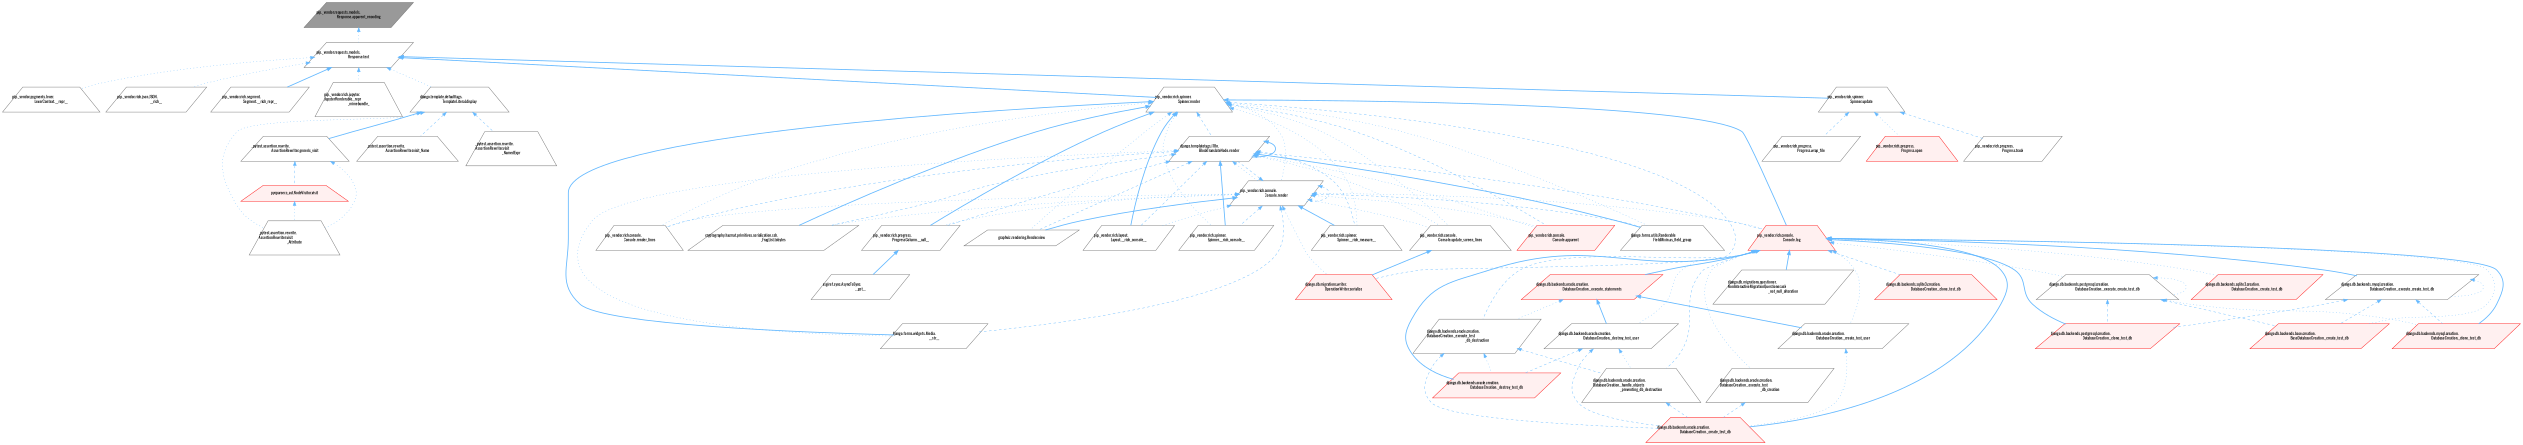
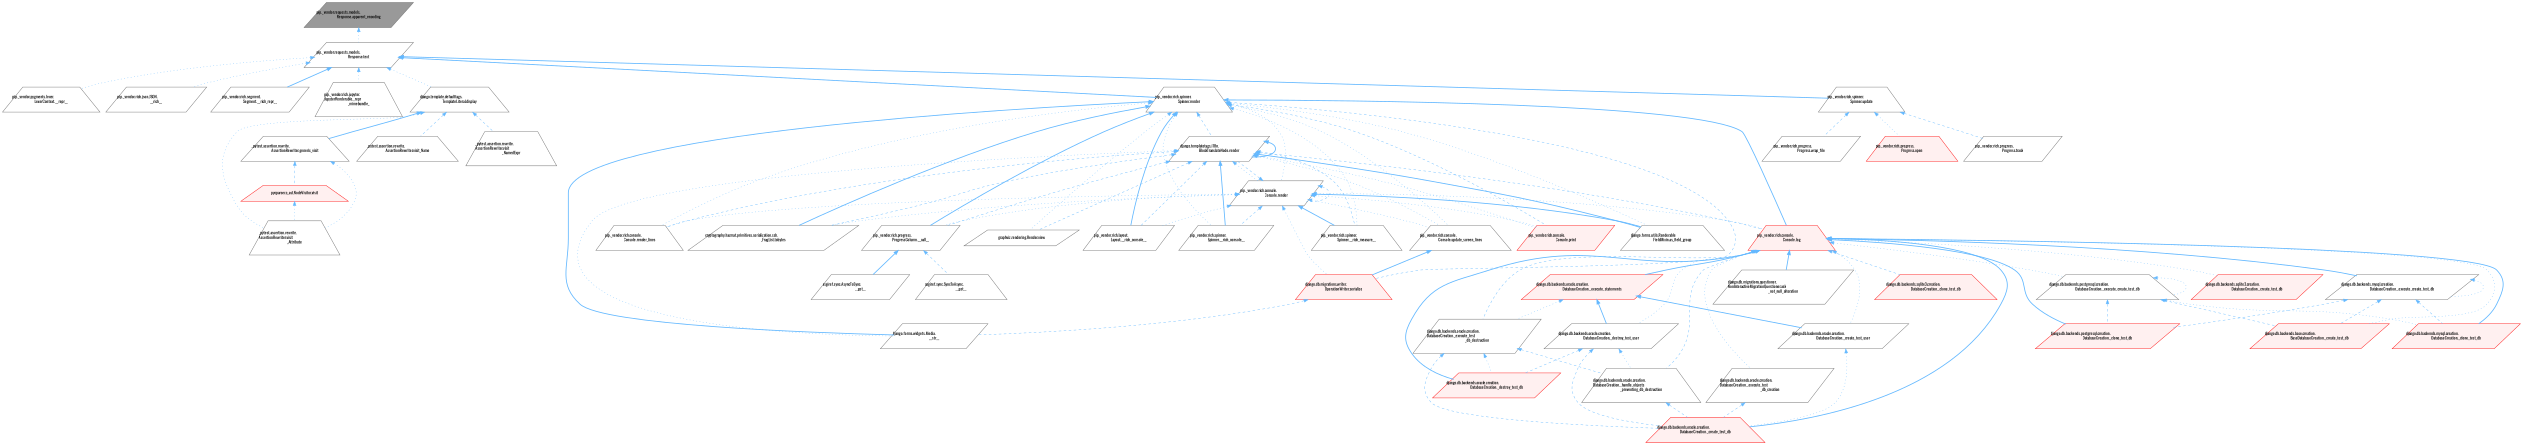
edge "django.forms.utils.Renderable FieldMixin.as_field_group" -> "pip._vendor.rich.console. Console.render": style dashed -> bold
edge "graphviz.rendering.Render.view" -> "pip._vendor.rich.console. Console.render": removed
node "pip._vendor.rich.console. Console.apparent": label "pip._vendor.rich.console. Console.apparent" -> "pip._vendor.rich.console. Console.print"
node "asgiref.sync.SyncToAsync. __get__": added
edge "django.forms.widgets.Media. __str__" -> "pip._vendor.rich.console. Console.render": now "django.forms.widgets.Media. __str__" -> "django.db.migrations.writer. OperationWriter.serialize"
